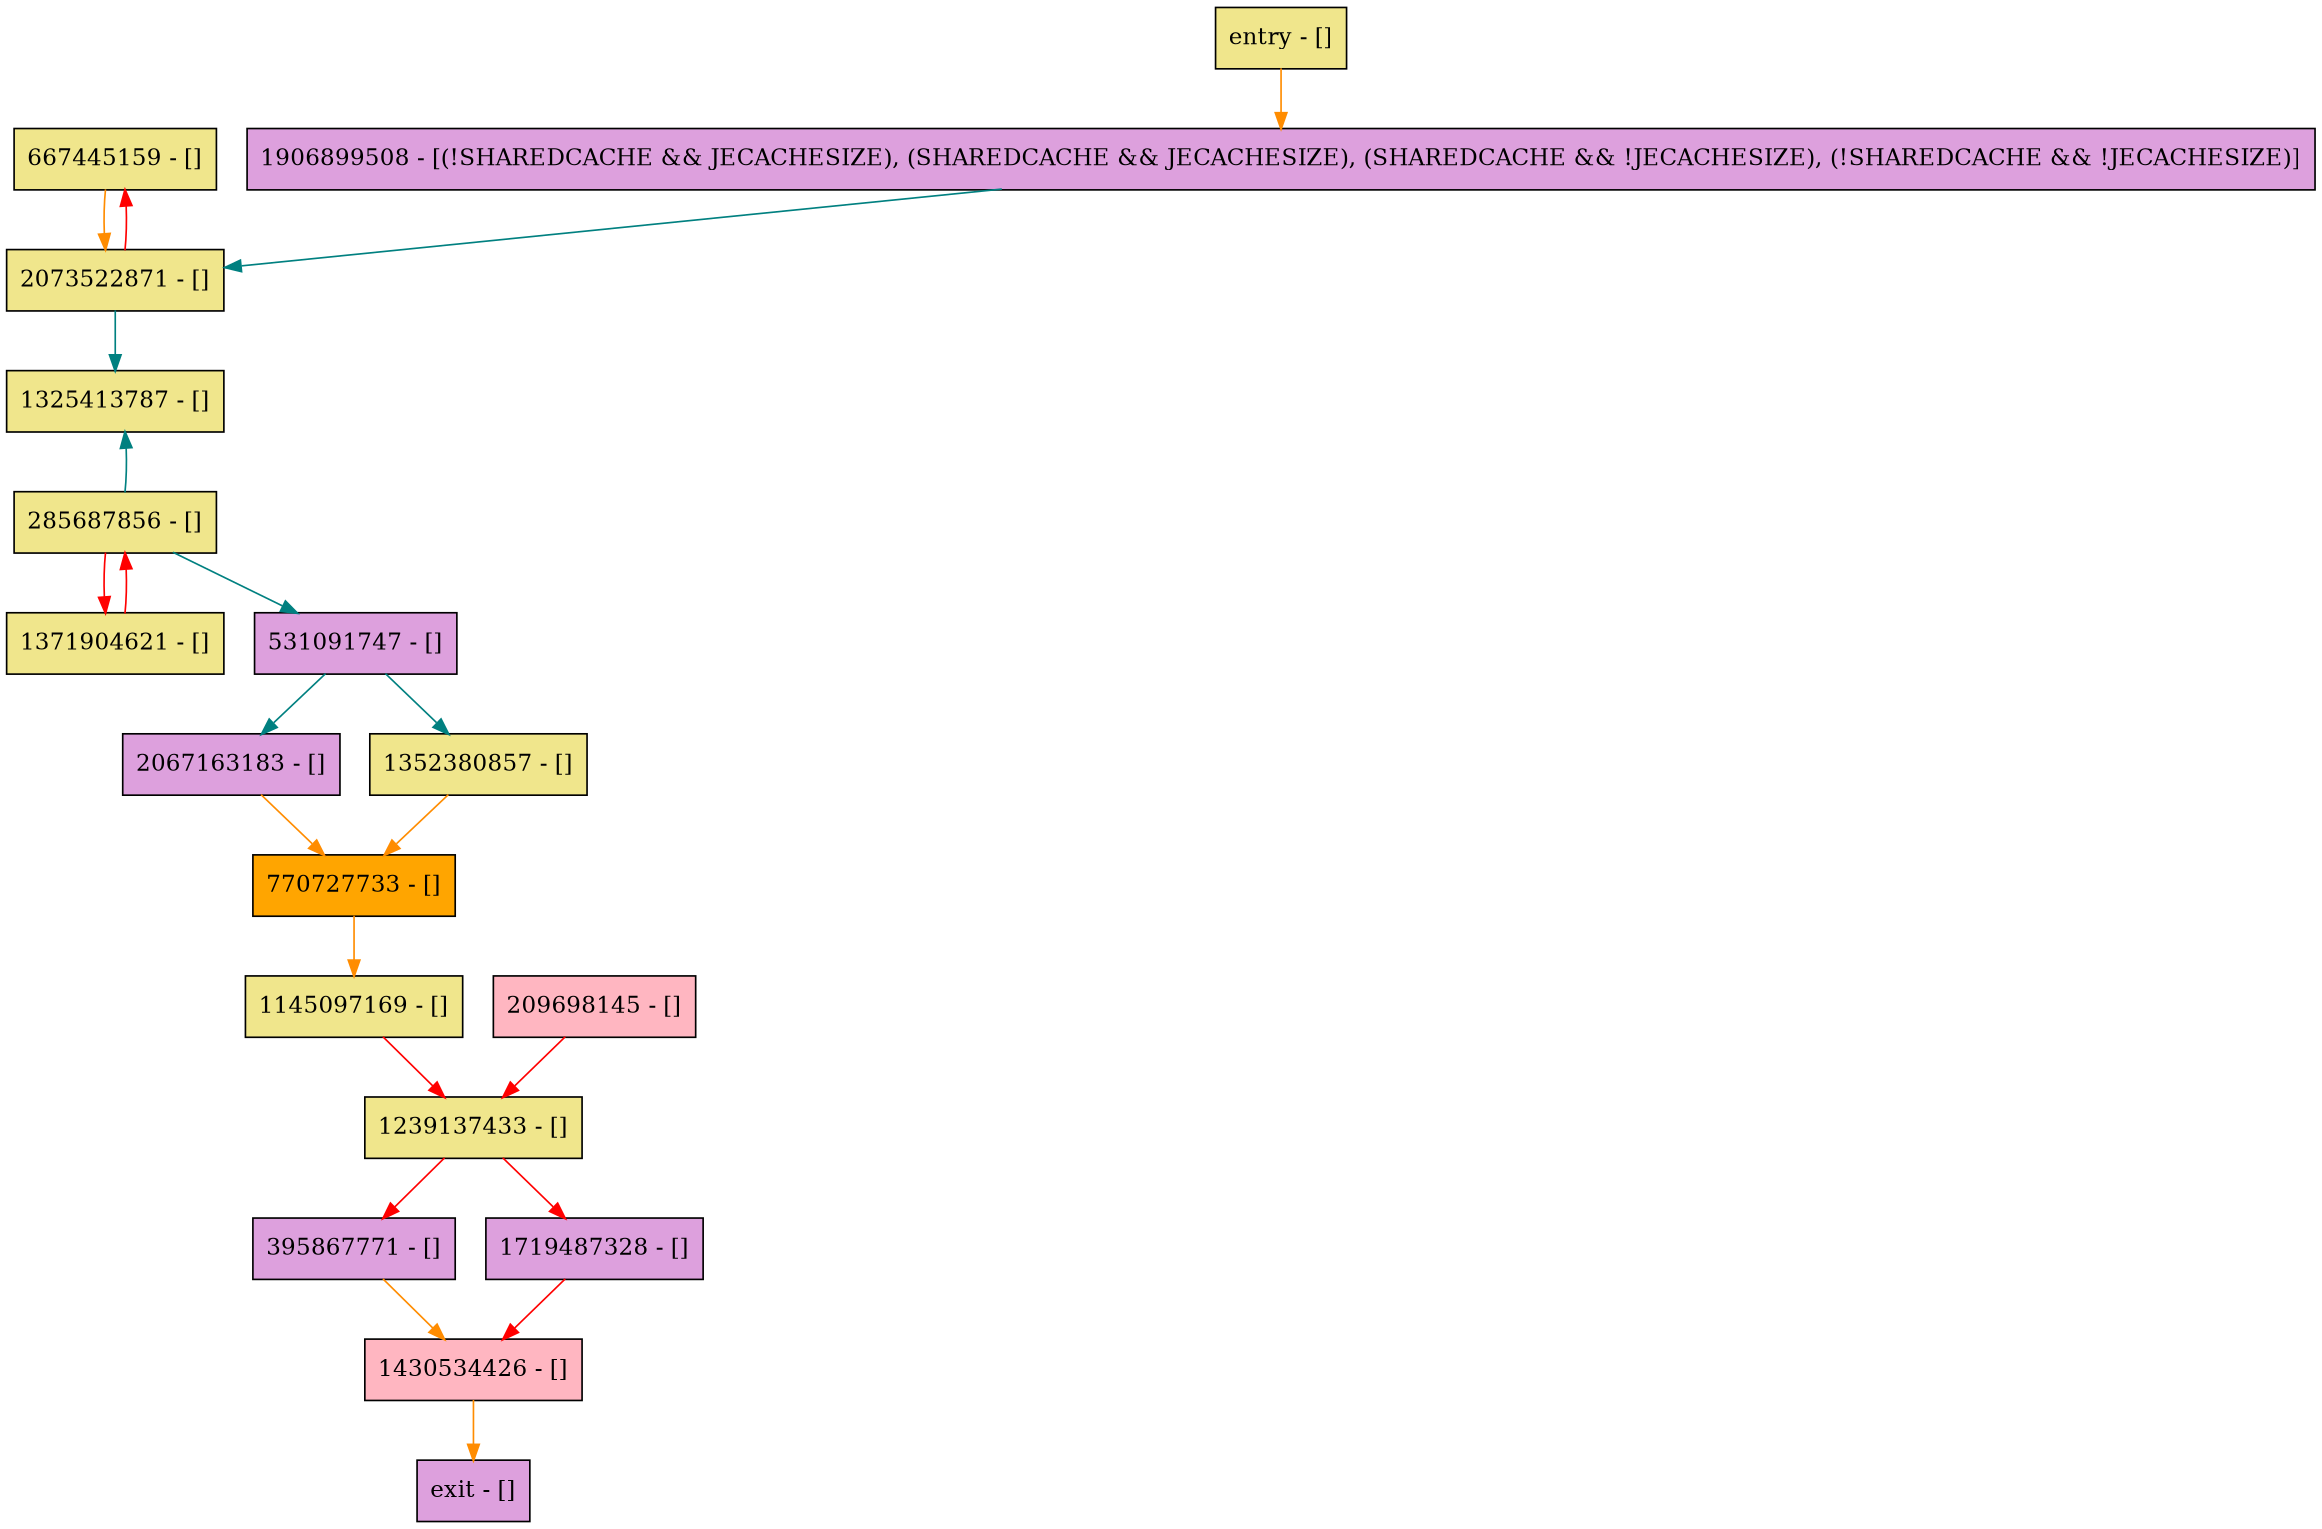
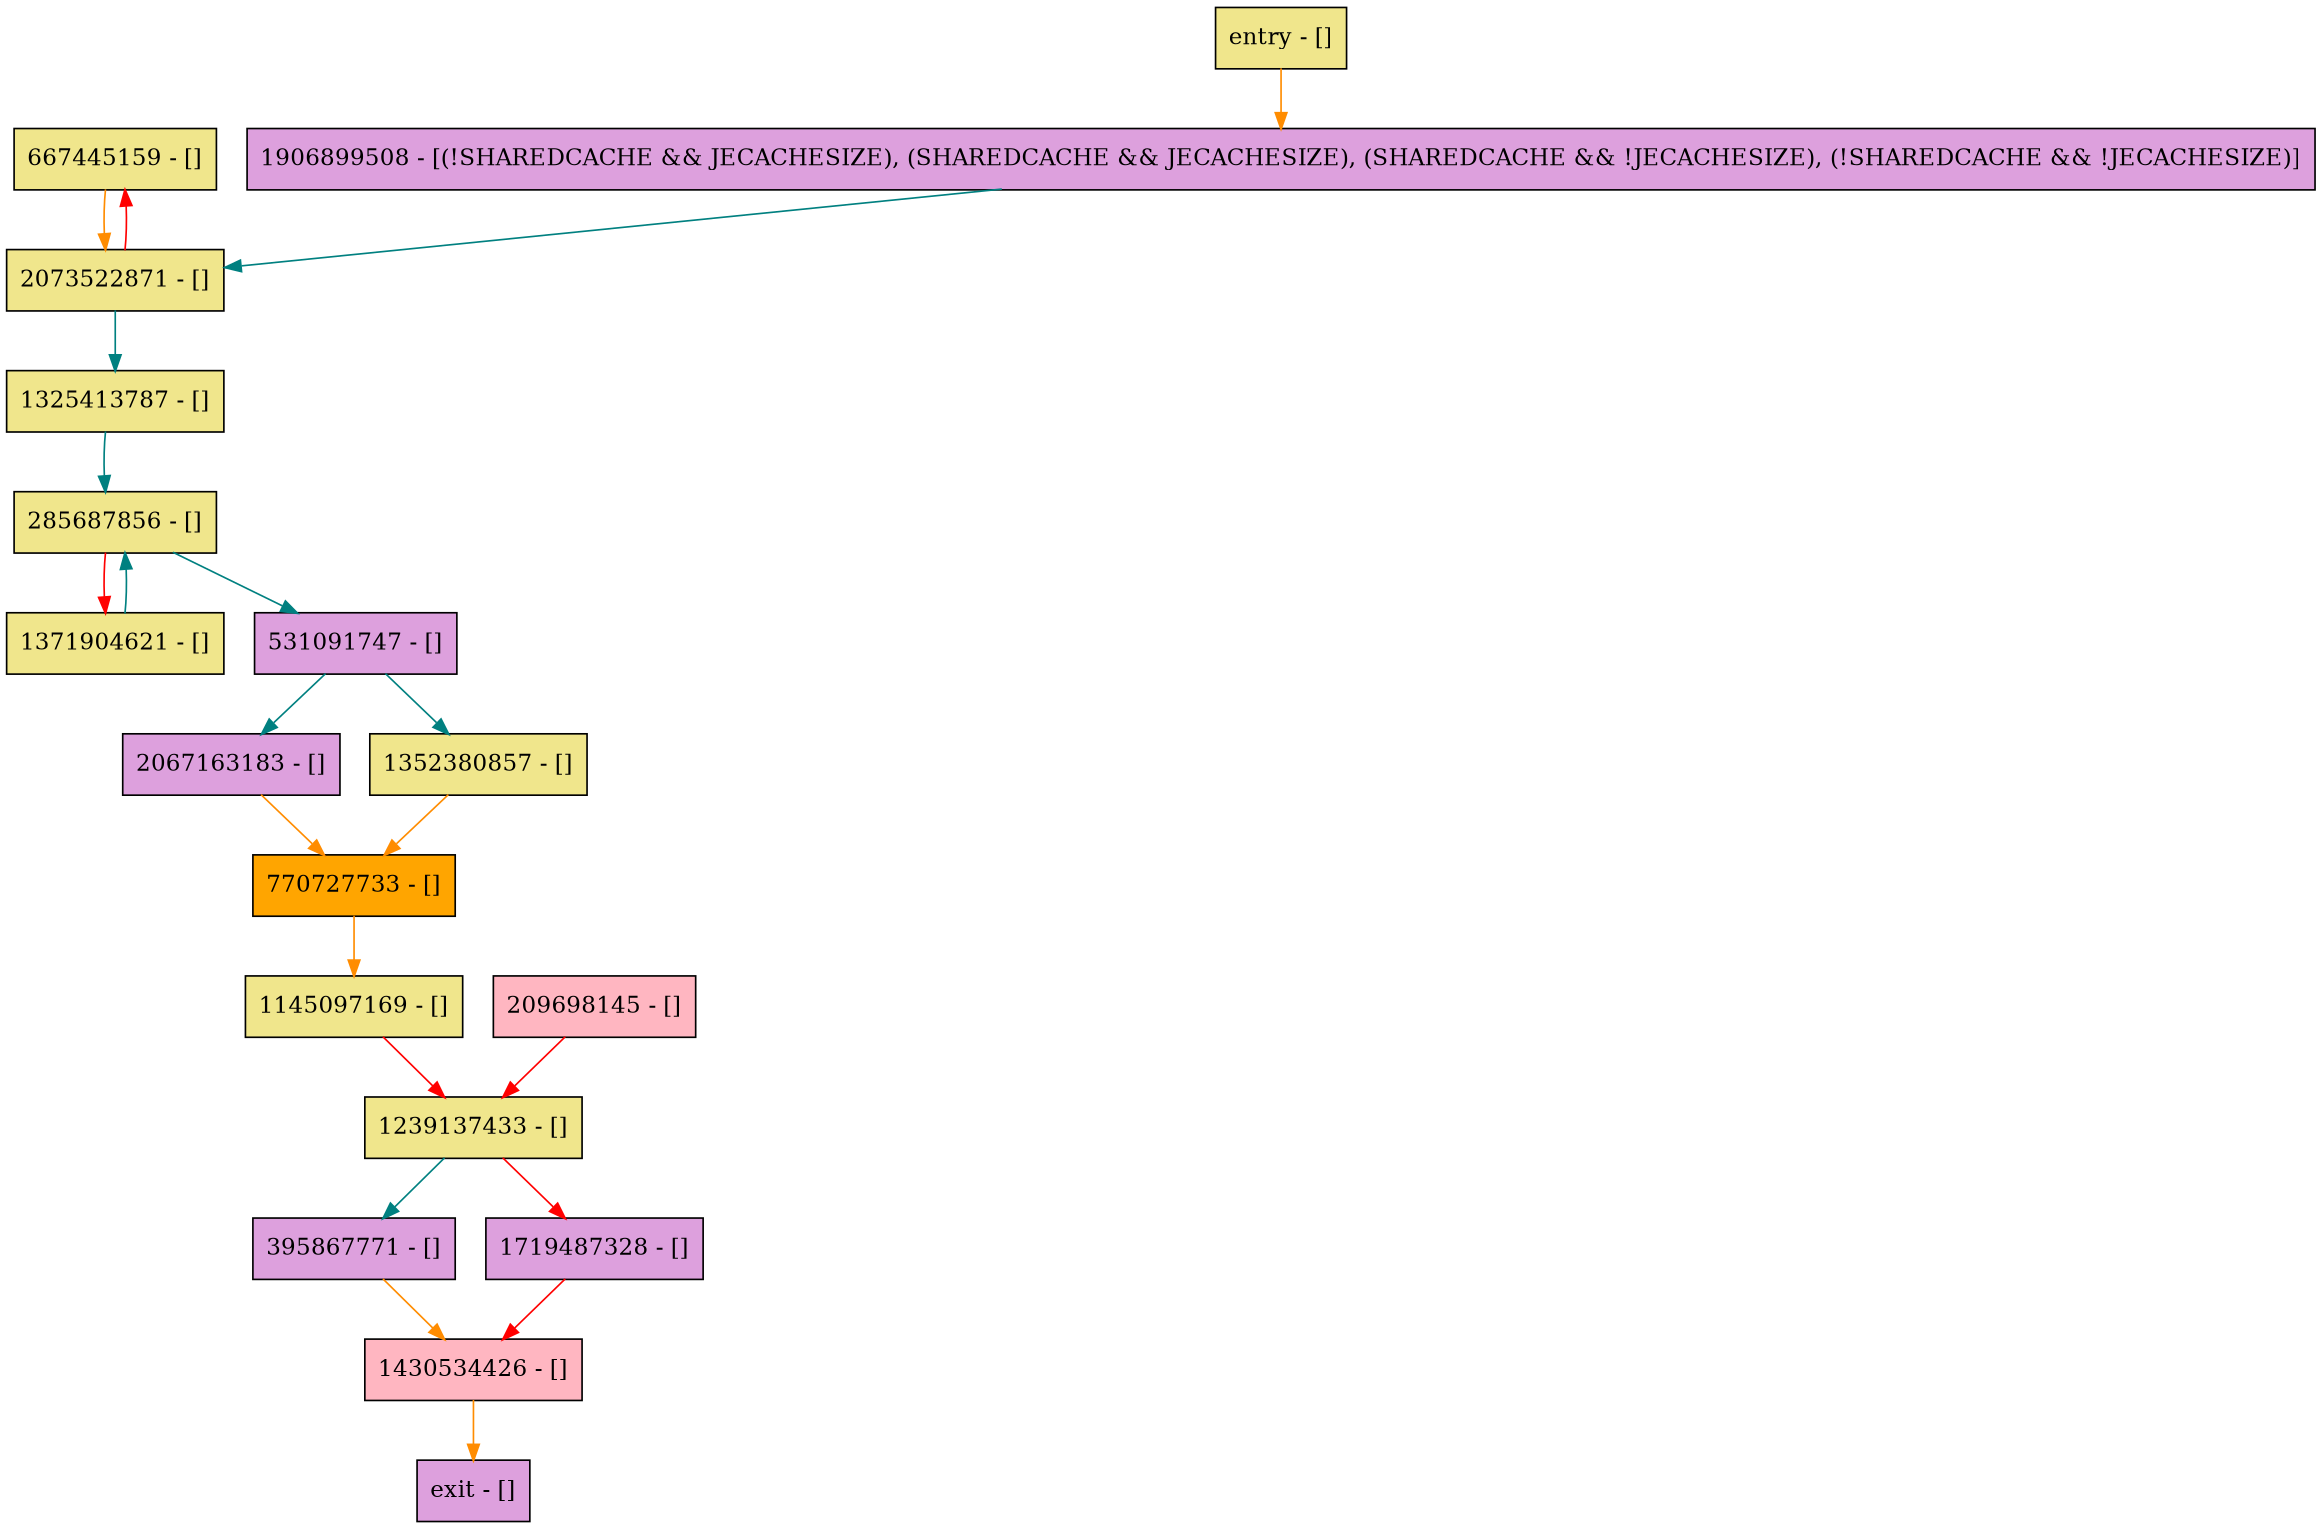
edge "285687856 - []" -> "1325413787 - []": reversed
edge "1371904621 - []" -> "285687856 - []": color red -> teal
edge "1239137433 - []" -> "395867771 - []": color red -> teal
